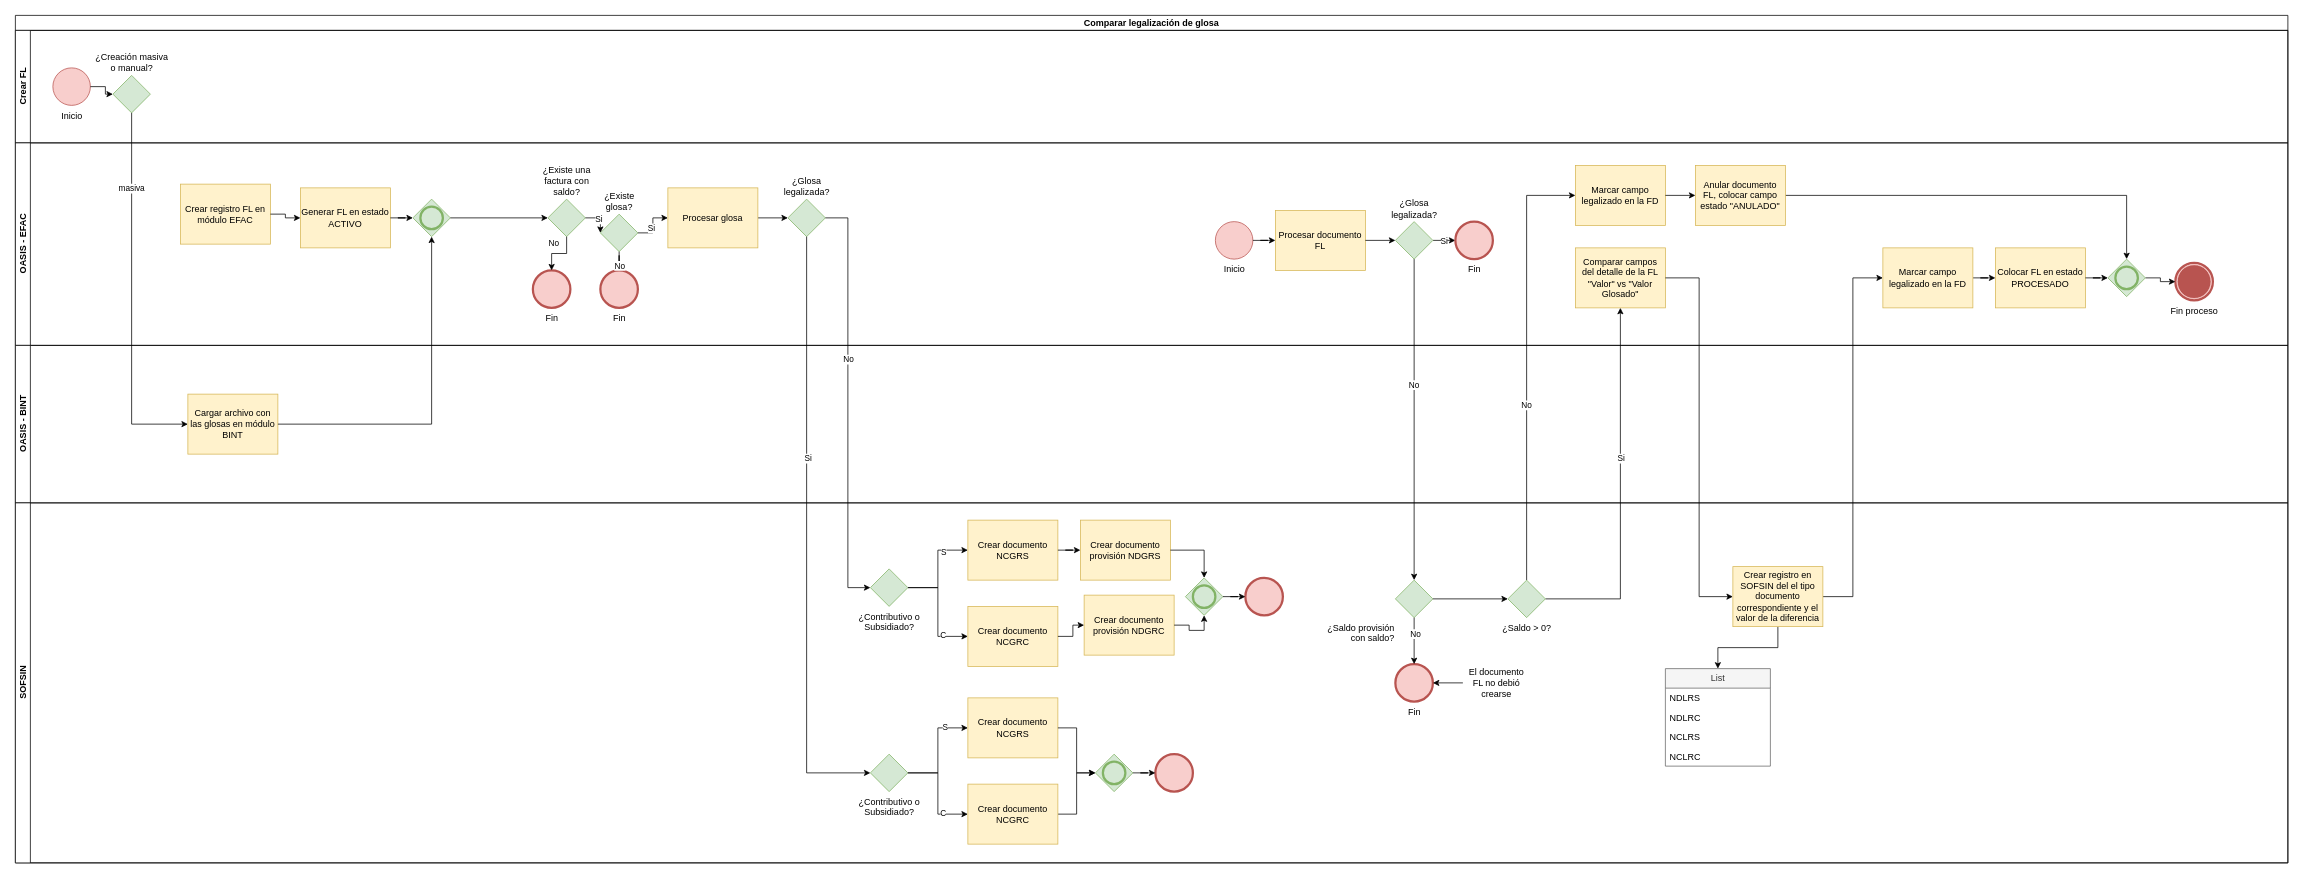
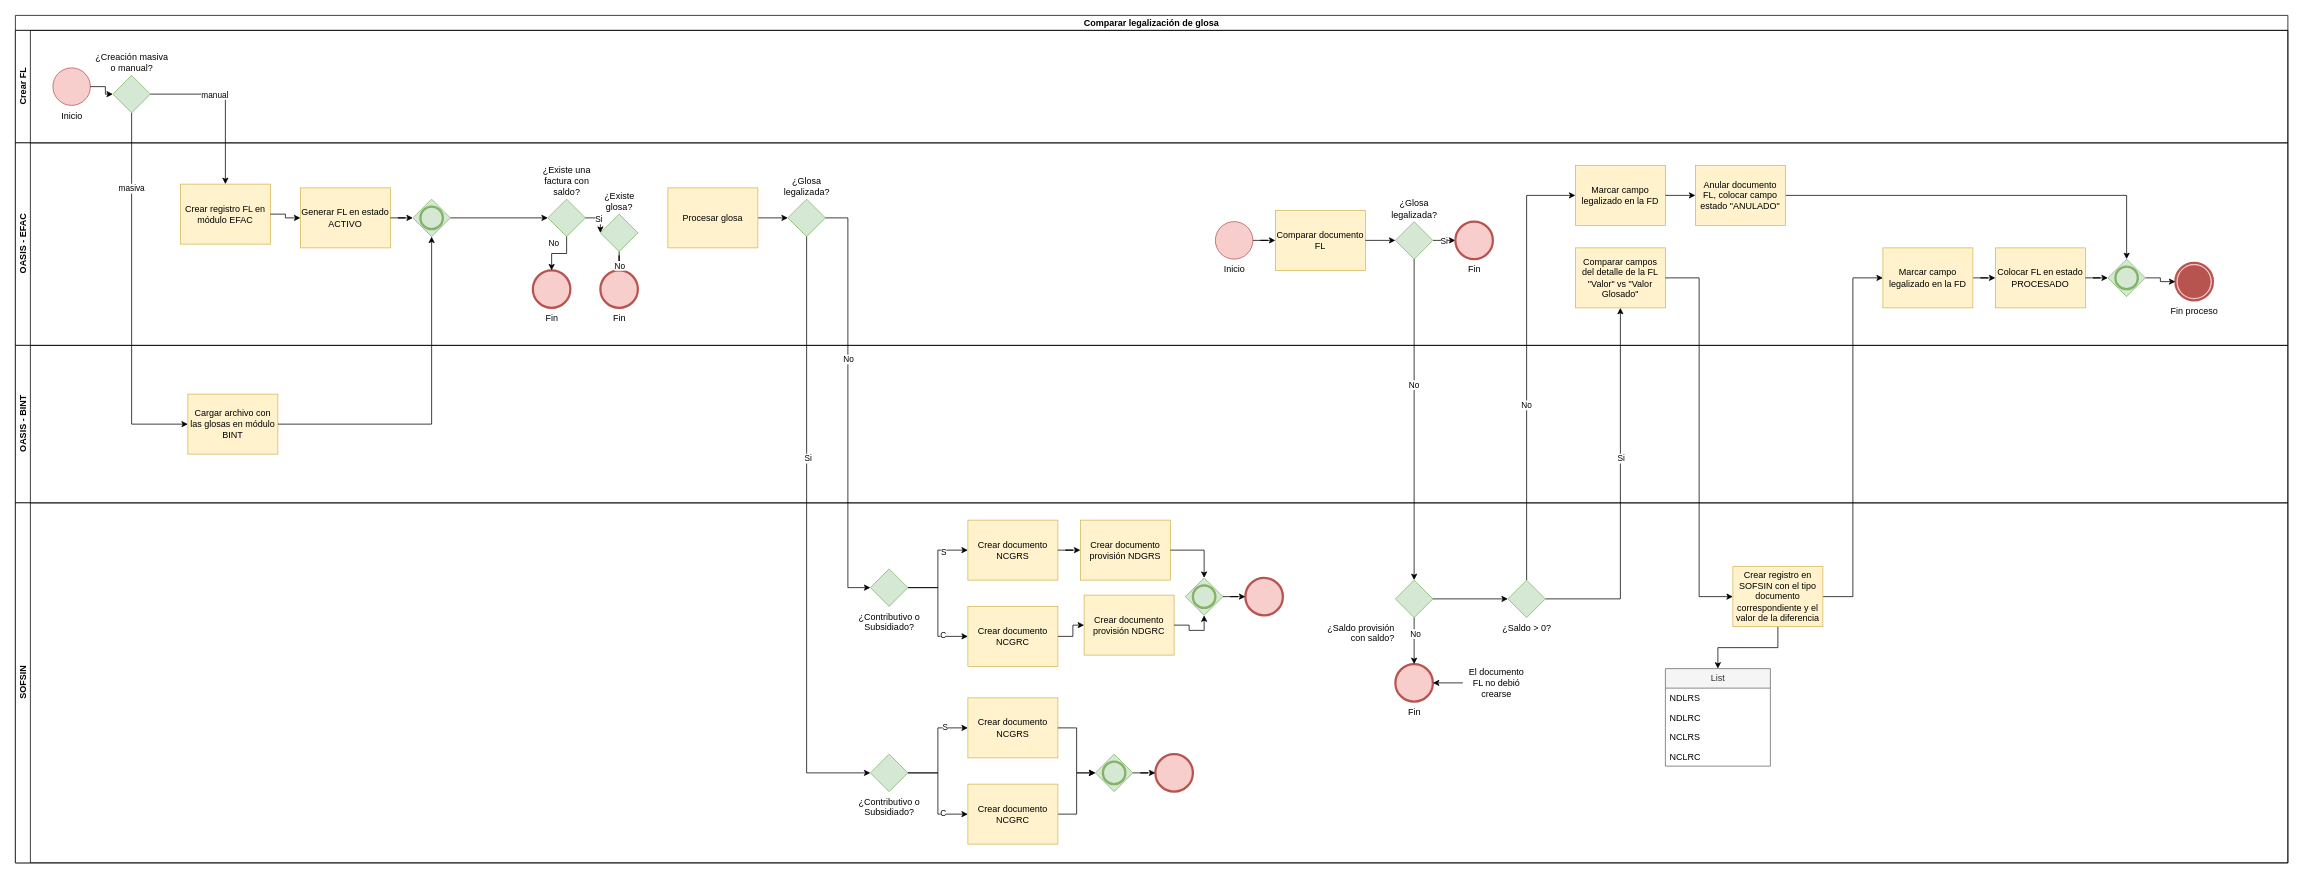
edge "¿Creación masiva o manual?" -> "Crear registro FL en módulo EFAC": added, label "manual"
edge "¿Existe glosa?" -> "Procesar glosa": removed, label "Si"
node "Procesar documento FL": label "Procesar documento FL" -> "Comparar documento FL"
node "Crear registro en SOFSIN del el tipo documento correspondiente y el valor de la diferencia": label "Crear registro en SOFSIN del el tipo documento correspondiente y el valor de la diferencia" -> "Crear registro en SOFSIN con el tipo documento correspondiente y el valor de la diferencia"
